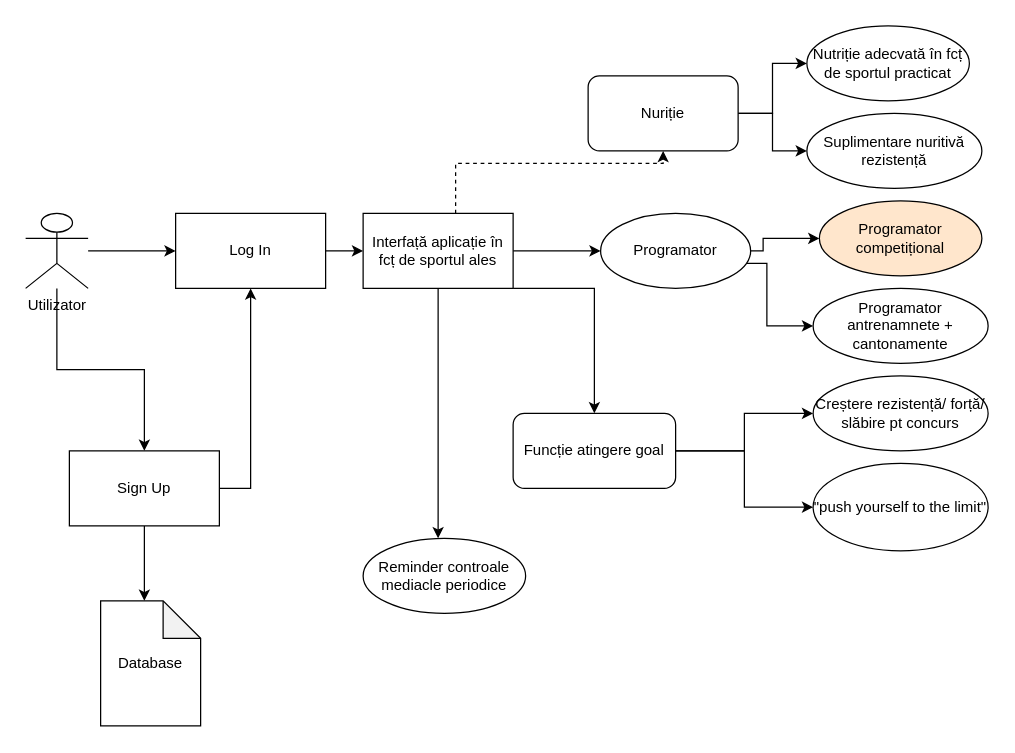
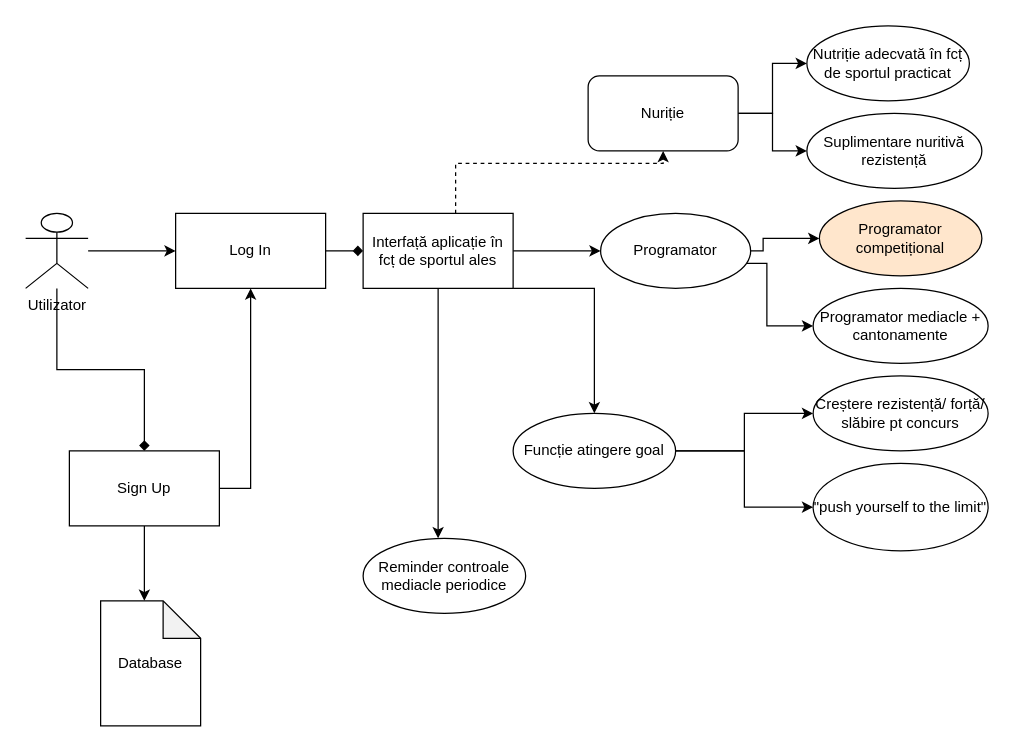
edge "Log In" -> "Interfață aplicație în fcț de sportul ales": arrowhead classic -> diamond
node "Programator antrenamnete + cantonamente": label "Programator antrenamnete + cantonamente" -> "Programator mediacle + cantonamente"
edge "Utilizator" -> "Sign Up": arrowhead classic -> diamond
node "Funcție atingere goal": shape rounded rectangle -> ellipse
